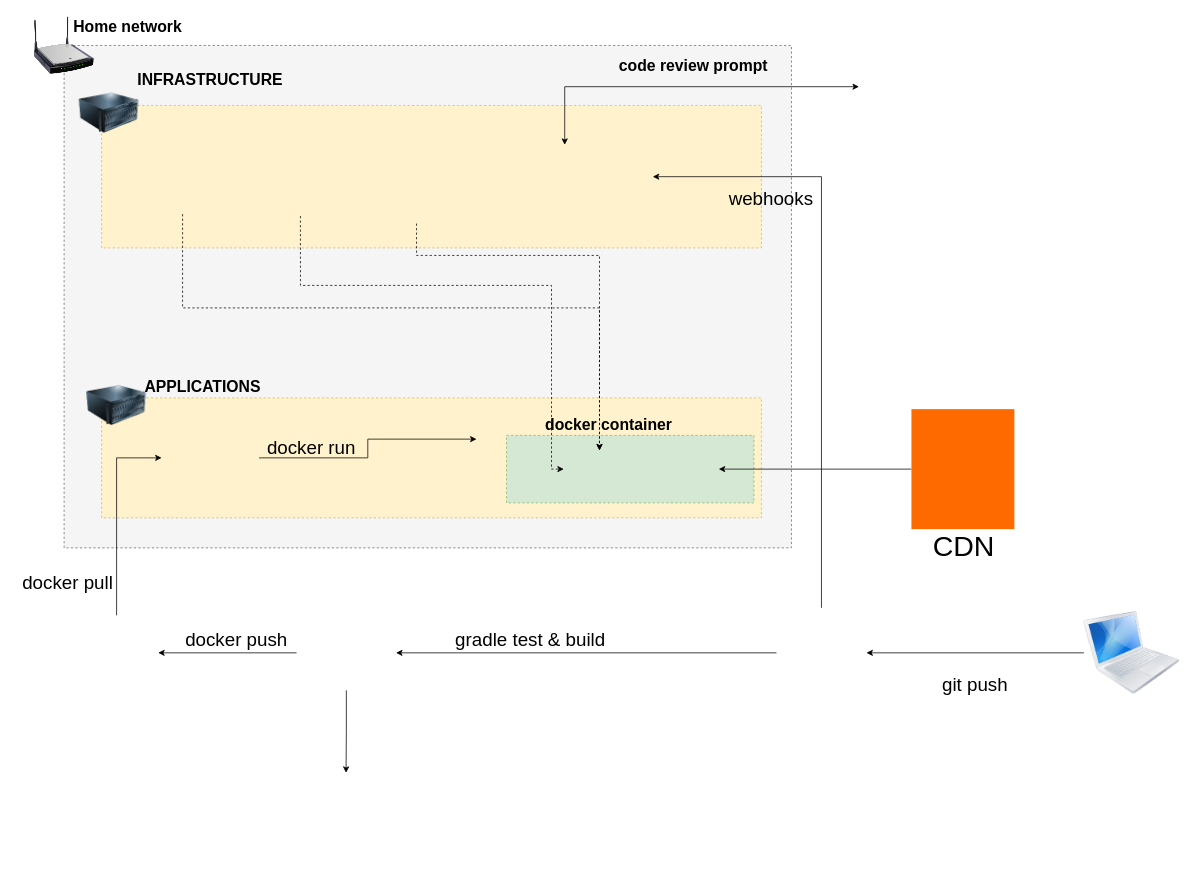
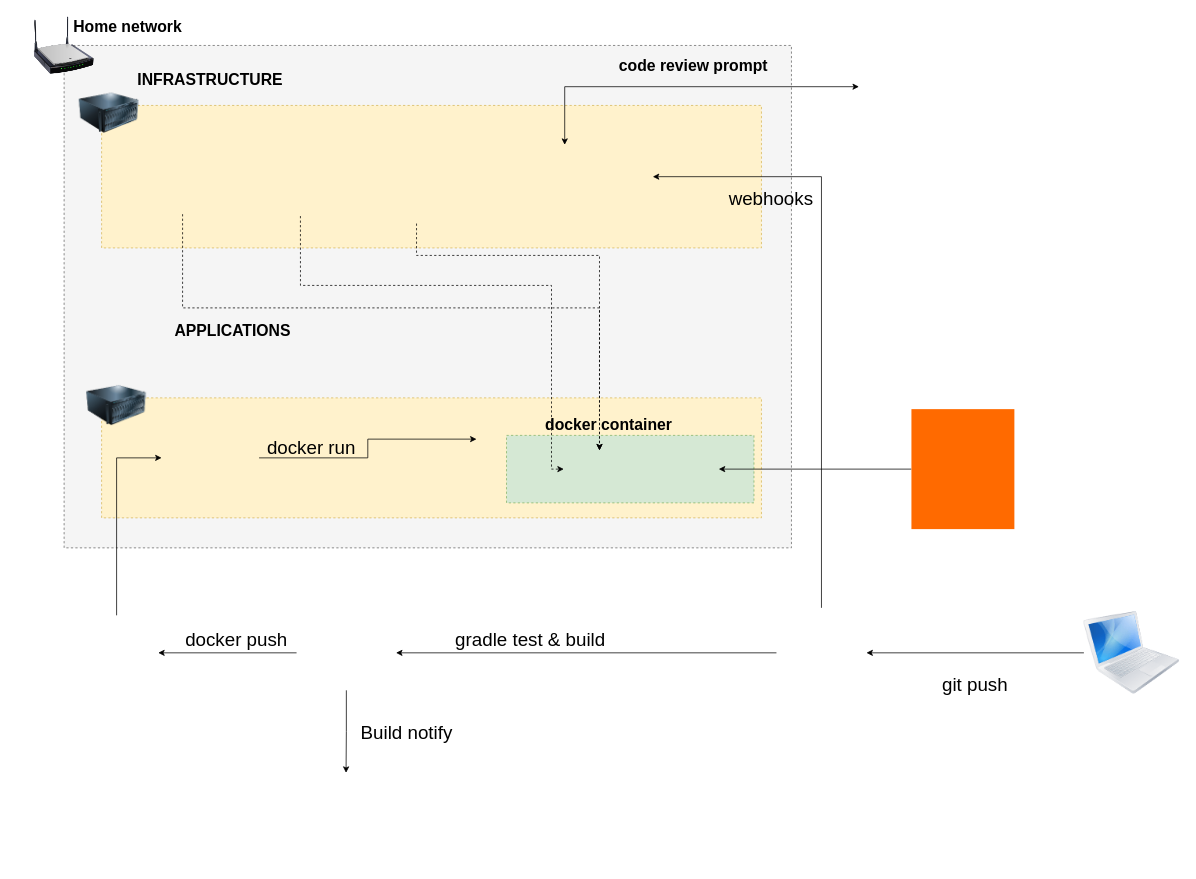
node "APPLICATIONS": moved (203, 387) -> (233, 330)
node "CDN": removed
node "docker pull": removed
node "Build notify": added
